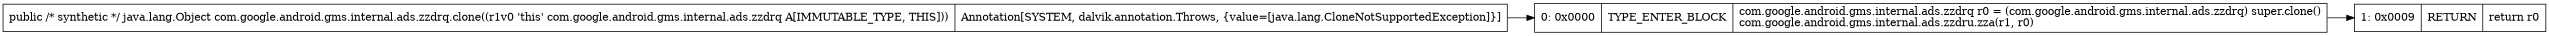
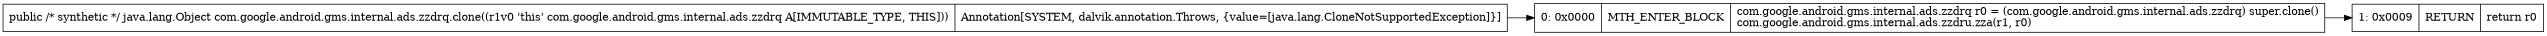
node "0: 0x0000": text "TYPE_ENTER_BLOCK" -> "MTH_ENTER_BLOCK"
